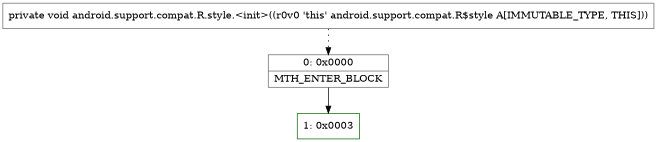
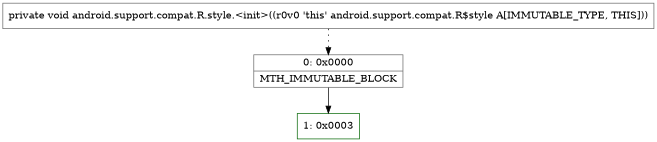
node "0: 0x0000": text "MTH_ENTER_BLOCK" -> "MTH_IMMUTABLE_BLOCK"
